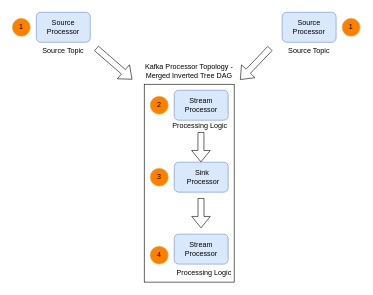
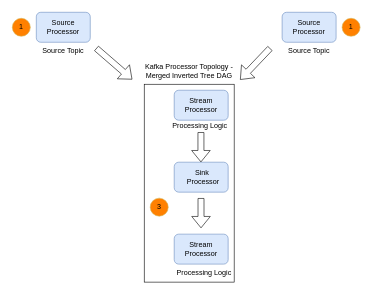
node "2": removed
node "3": moved (159, 177) -> (159, 207)
node "4": removed
